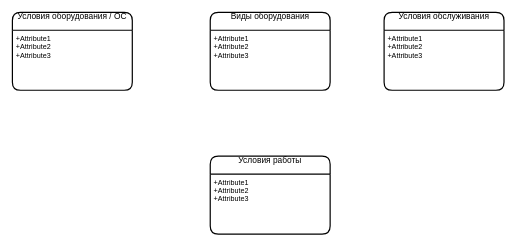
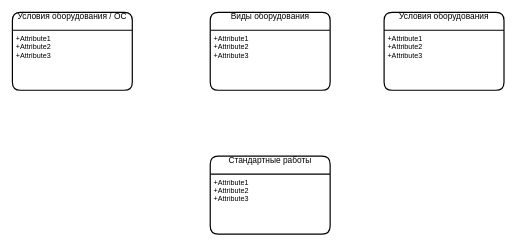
node "Условия обслуживания": label "Условия обслуживания" -> "Условия оборудования"
node "Условия работы": label "Условия работы" -> "Стандартные работы"
